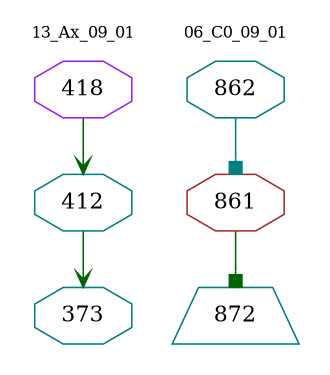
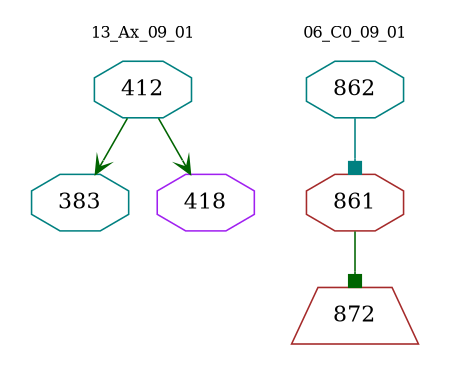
edge "418" -> "412": reversed
node "373": label "373" -> "383"
node "872": color teal -> brown
